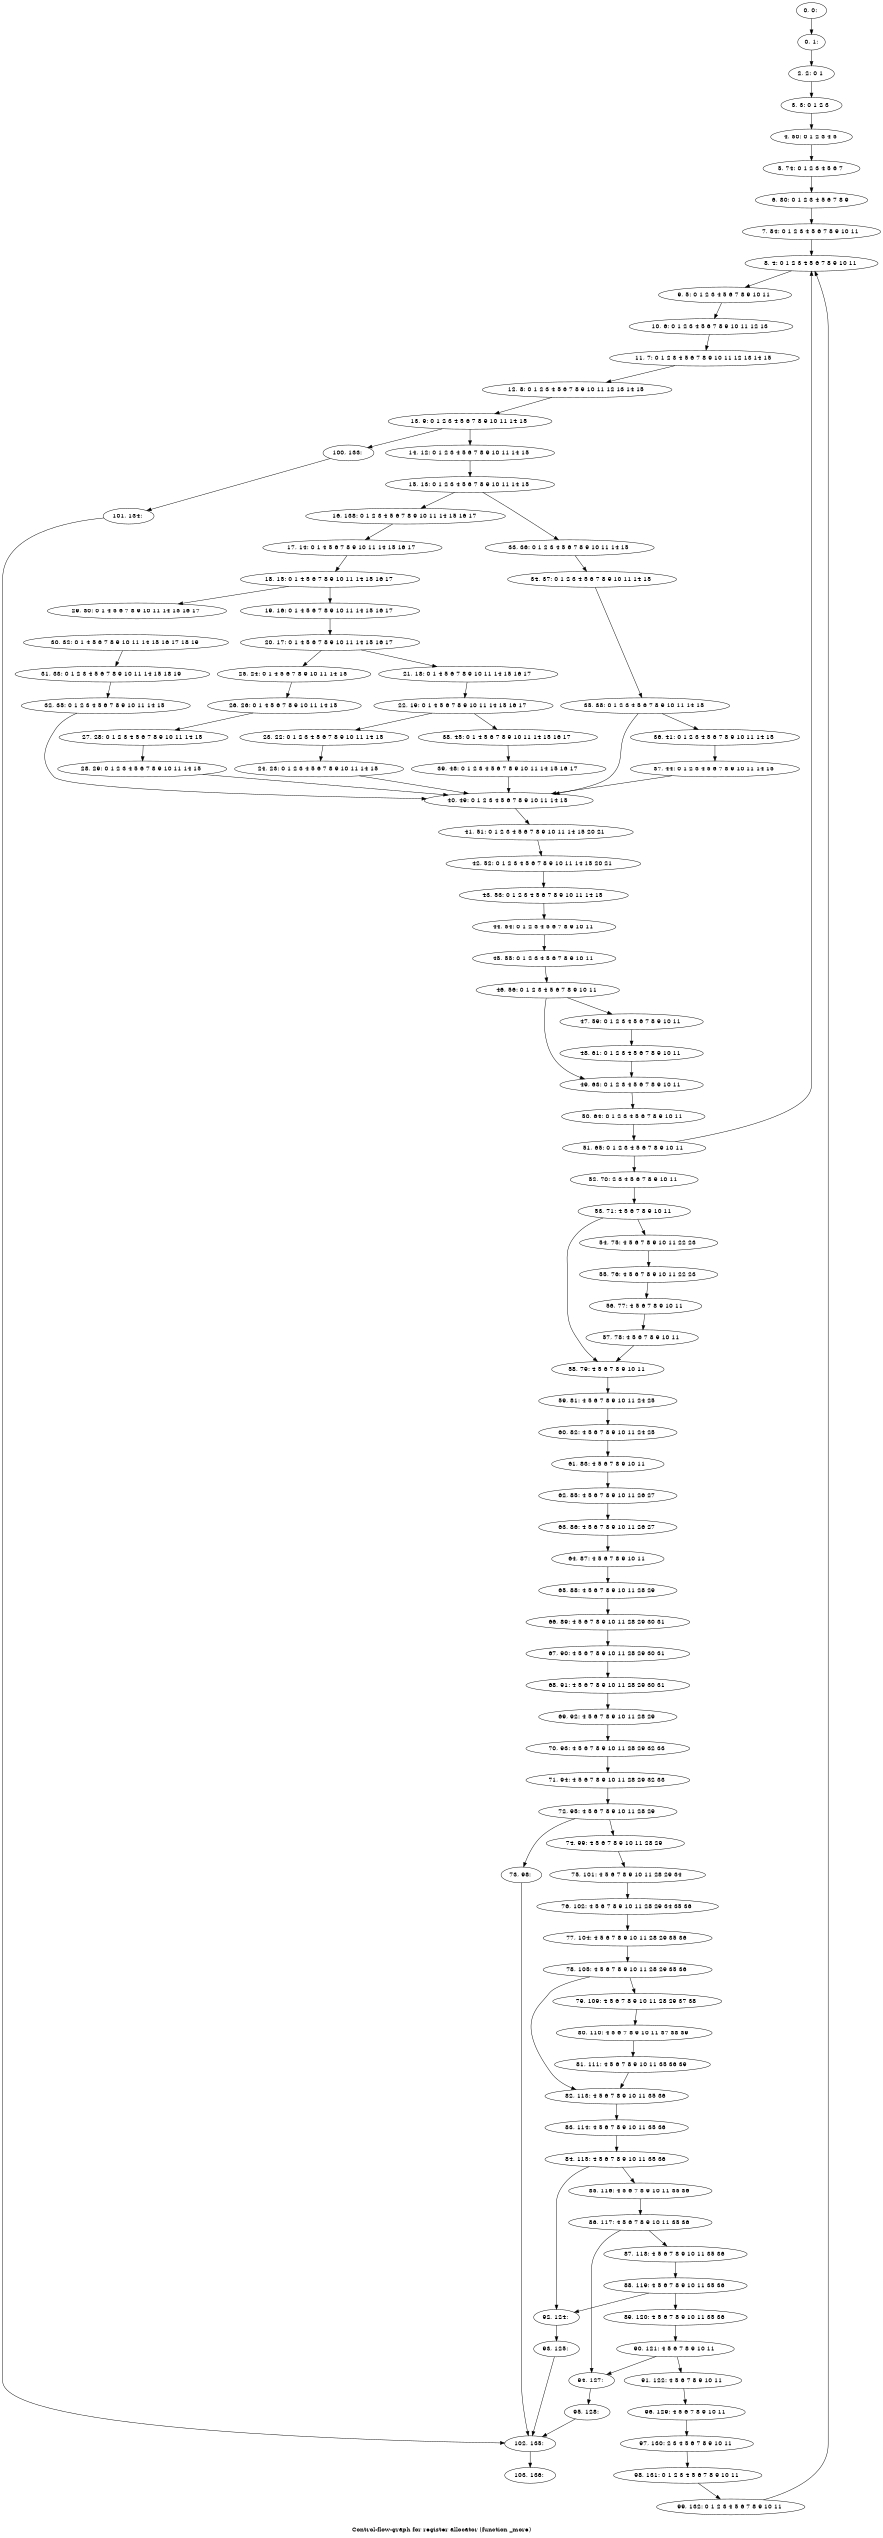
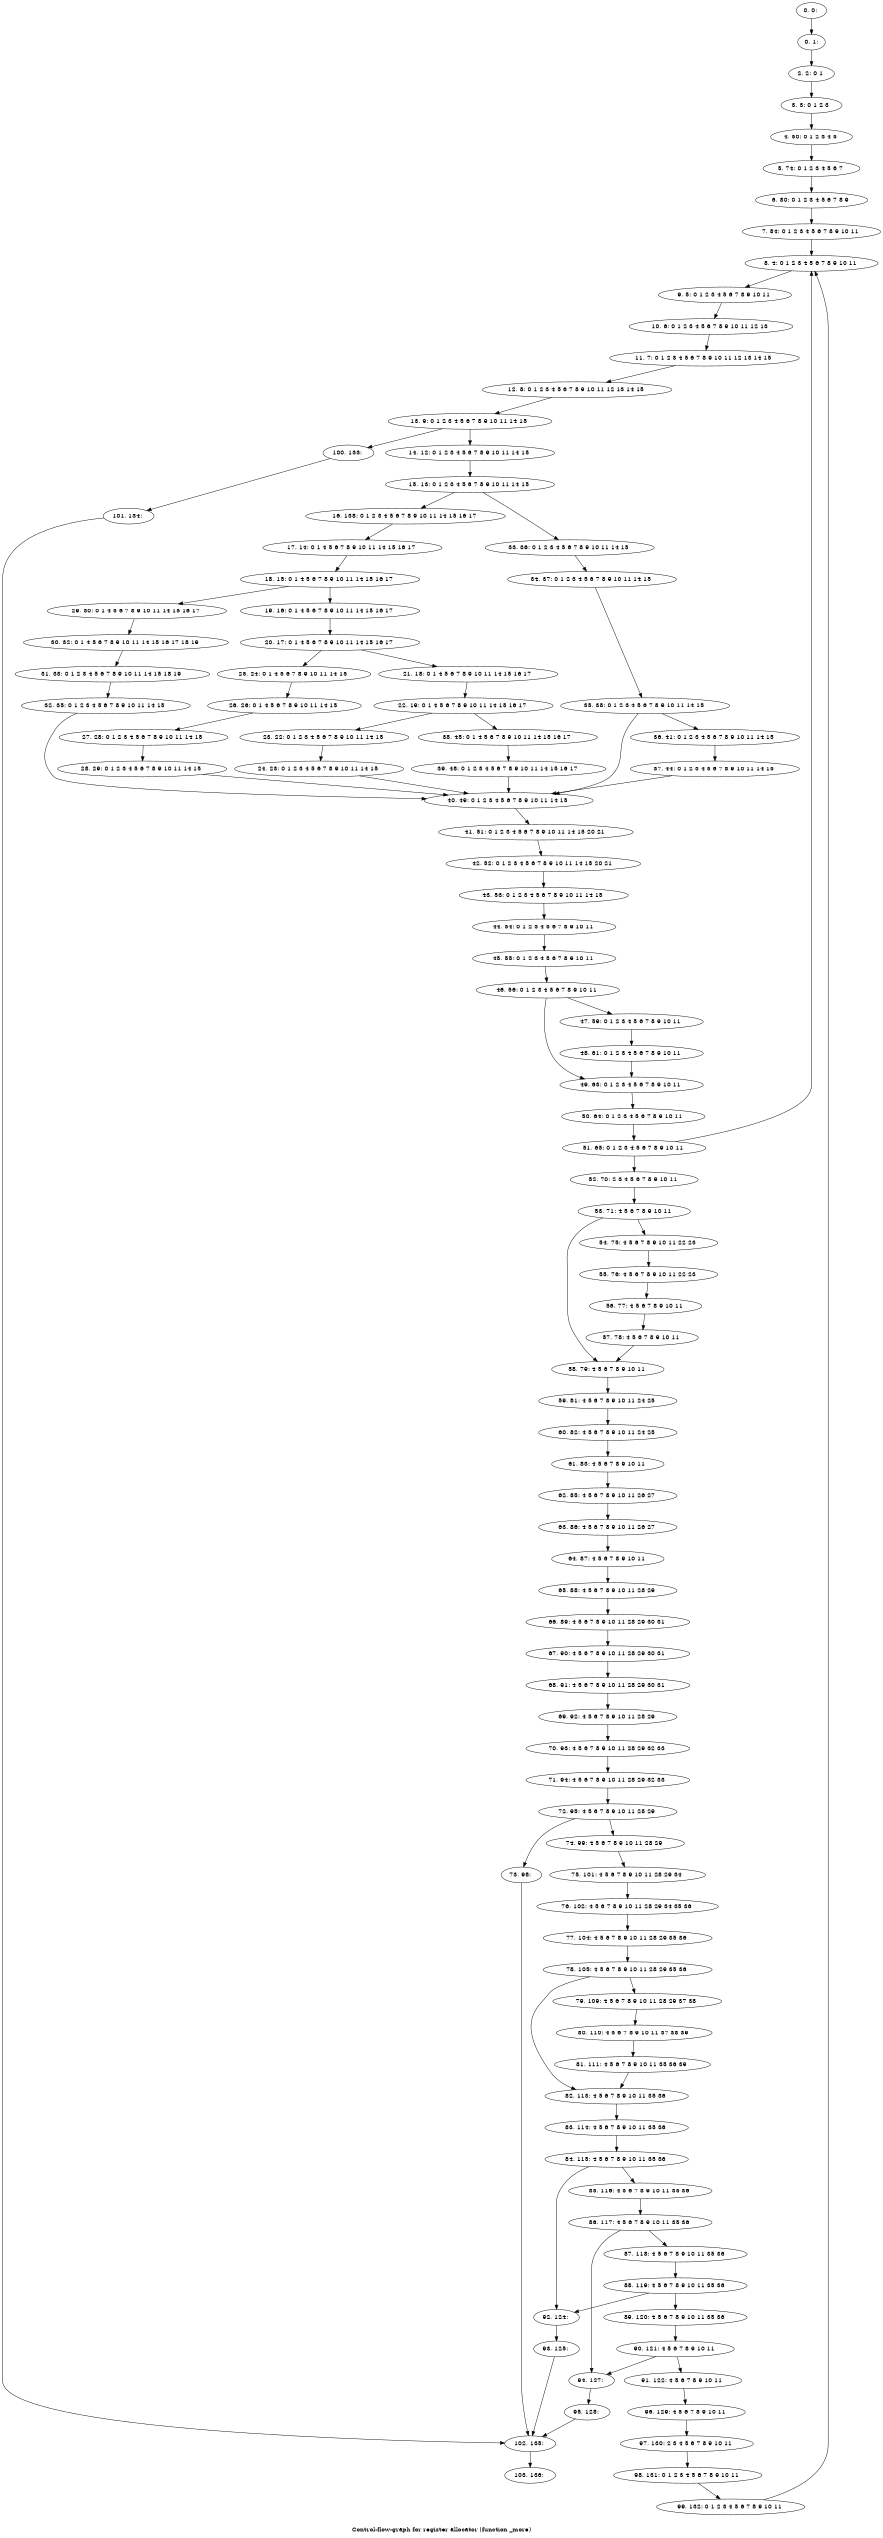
edge "29, 30: 0 1 4 5 6 7 8 9 10 11 14 15 16 17" -> "30, 32: 0 1 4 5 6 7 8 9 10 11 14 15 16 17 18 19": added
